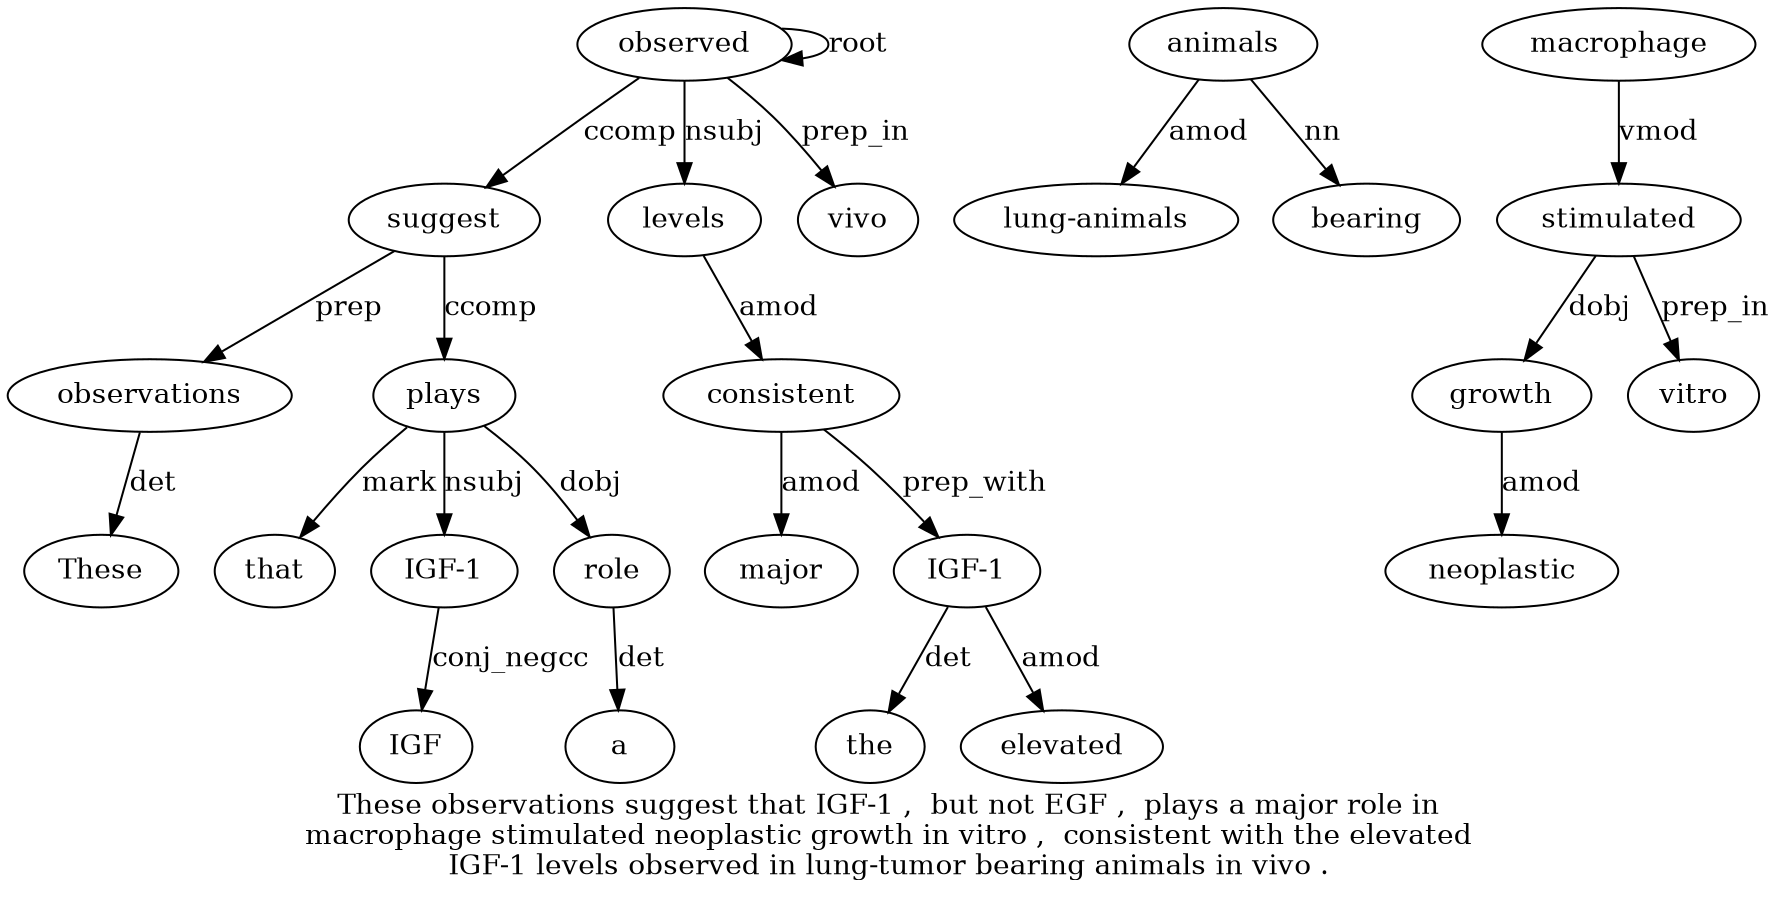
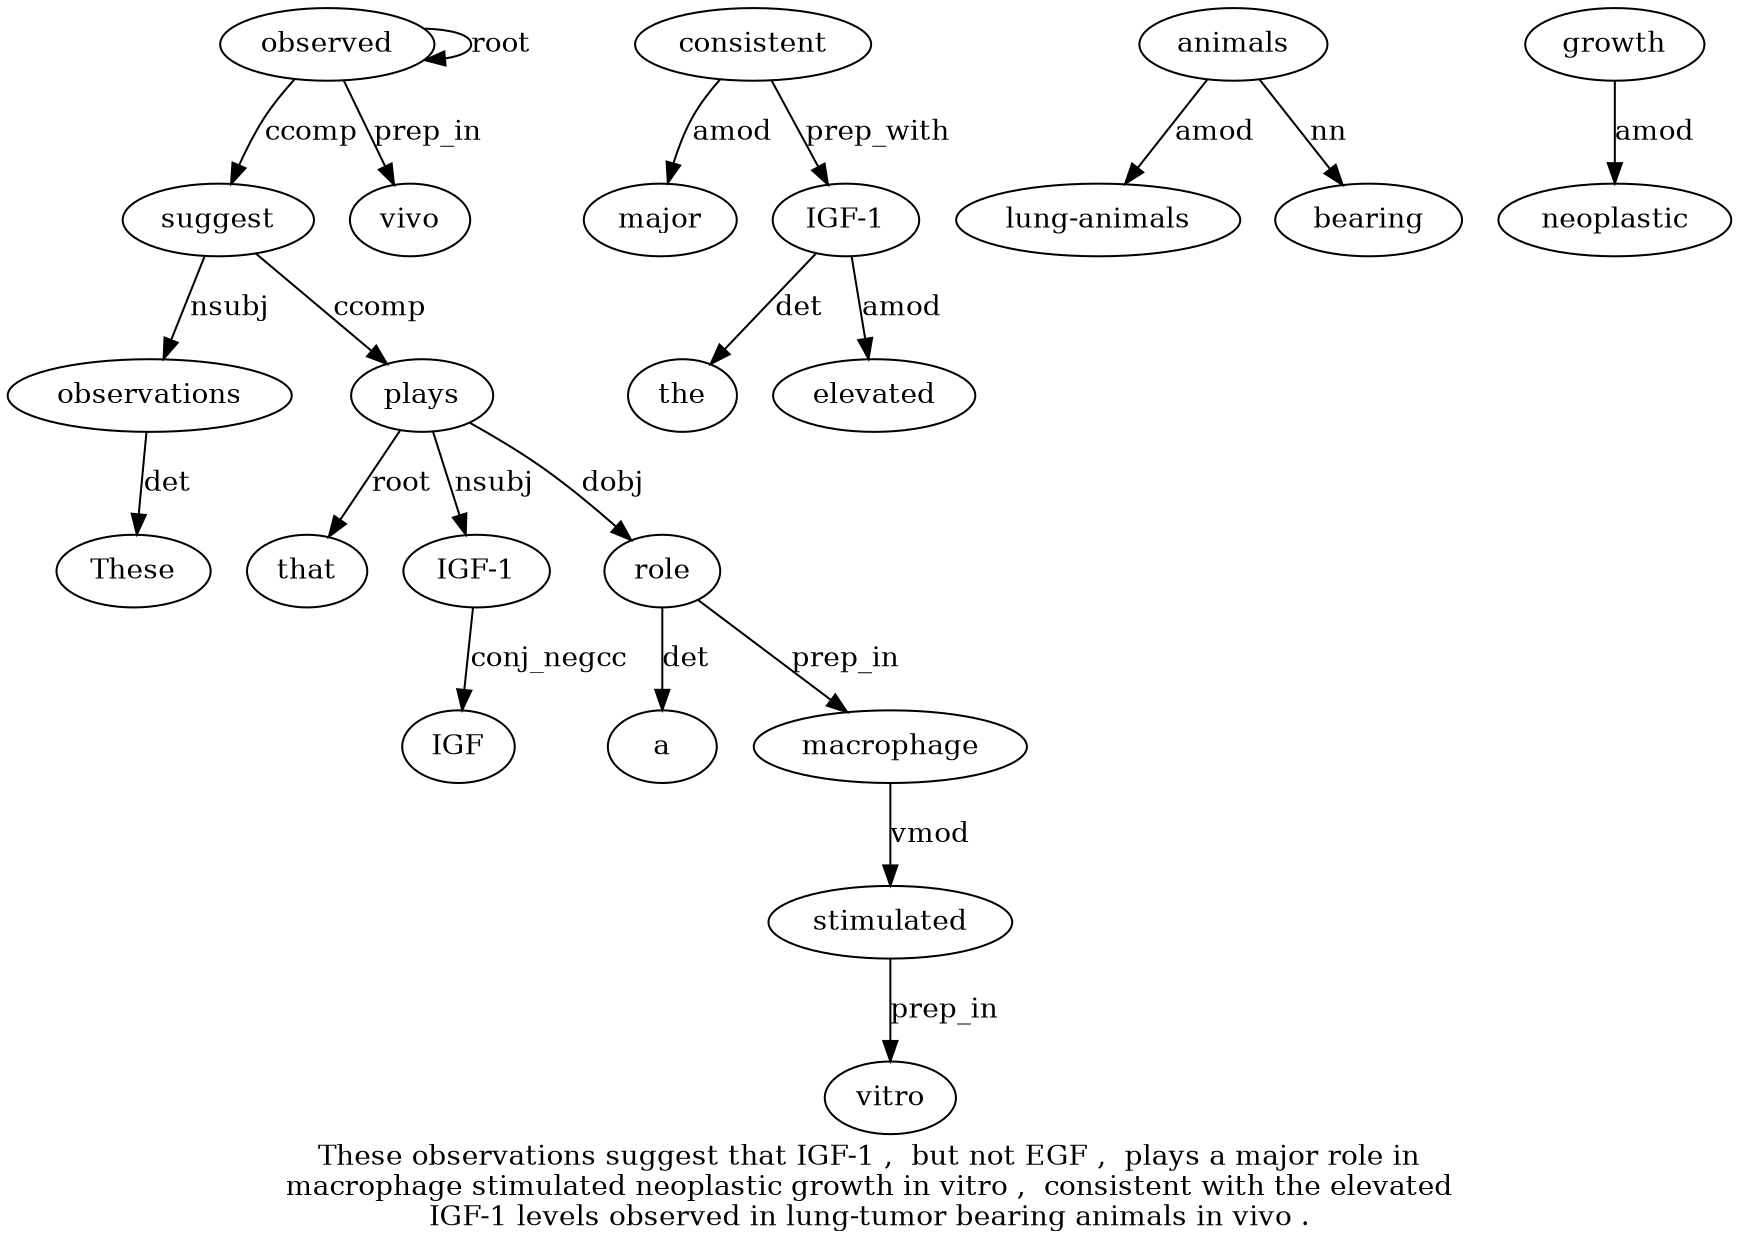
node "levels": removed
edge "stimulated" -> "growth": removed, label "dobj"
edge "suggest" -> "observations": label "prep" -> "nsubj"
edge "plays" -> "that": label "mark" -> "root"
edge "role" -> "macrophage": added, label "prep_in"
